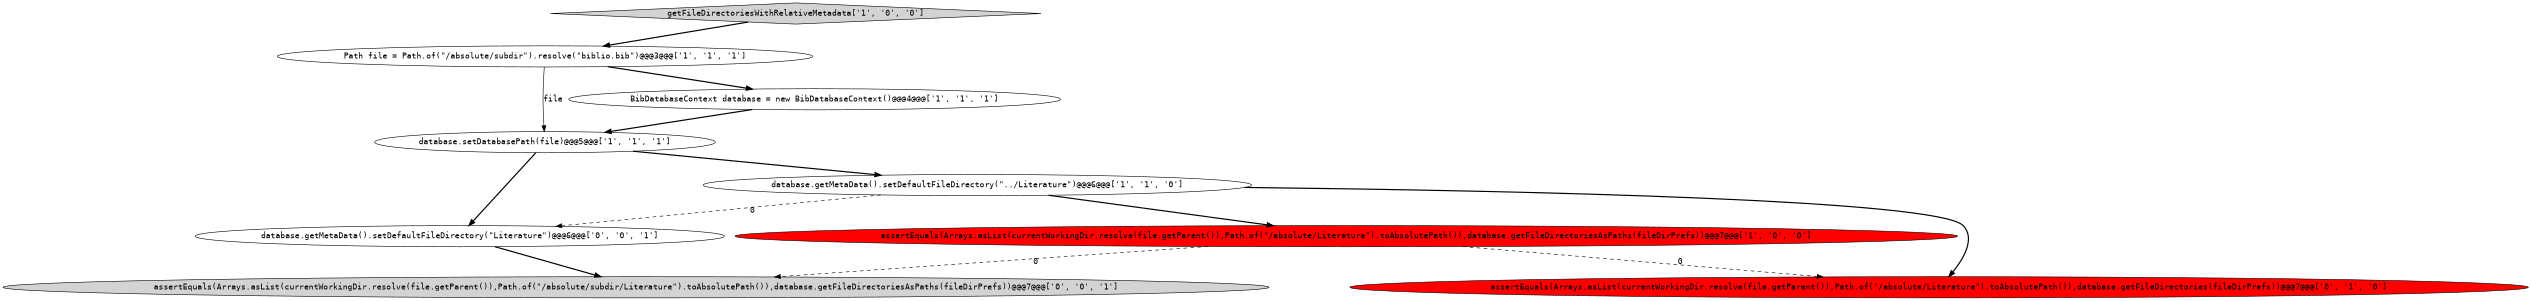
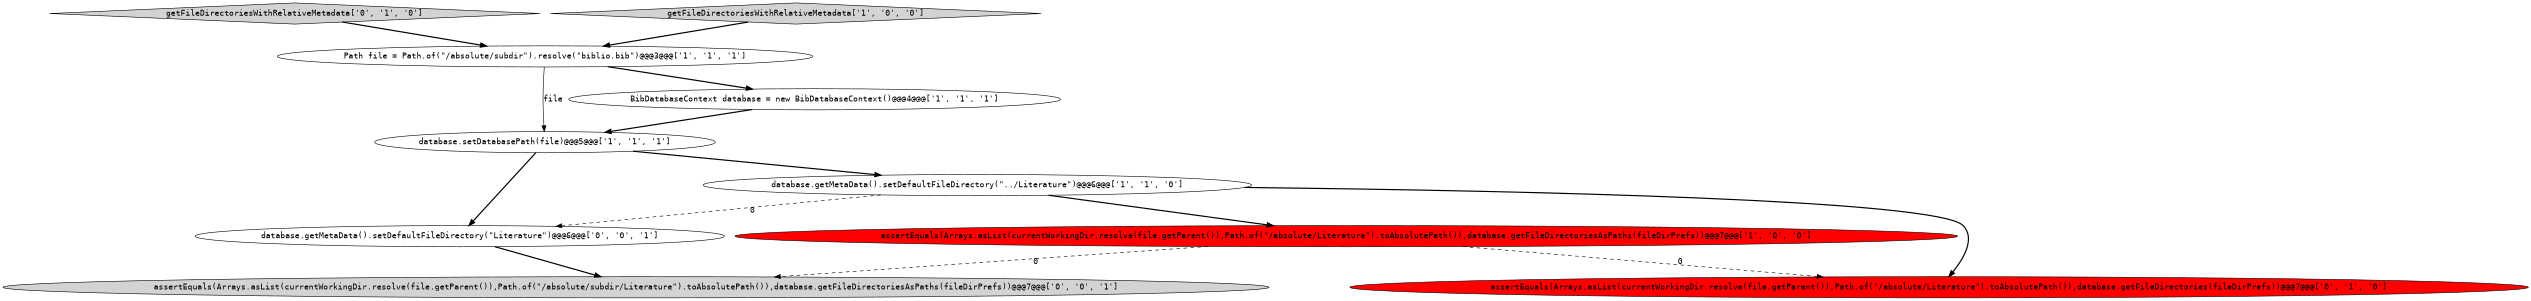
node "getFileDirectoriesWithRelativeMetadata['0', '1', '0']": added
